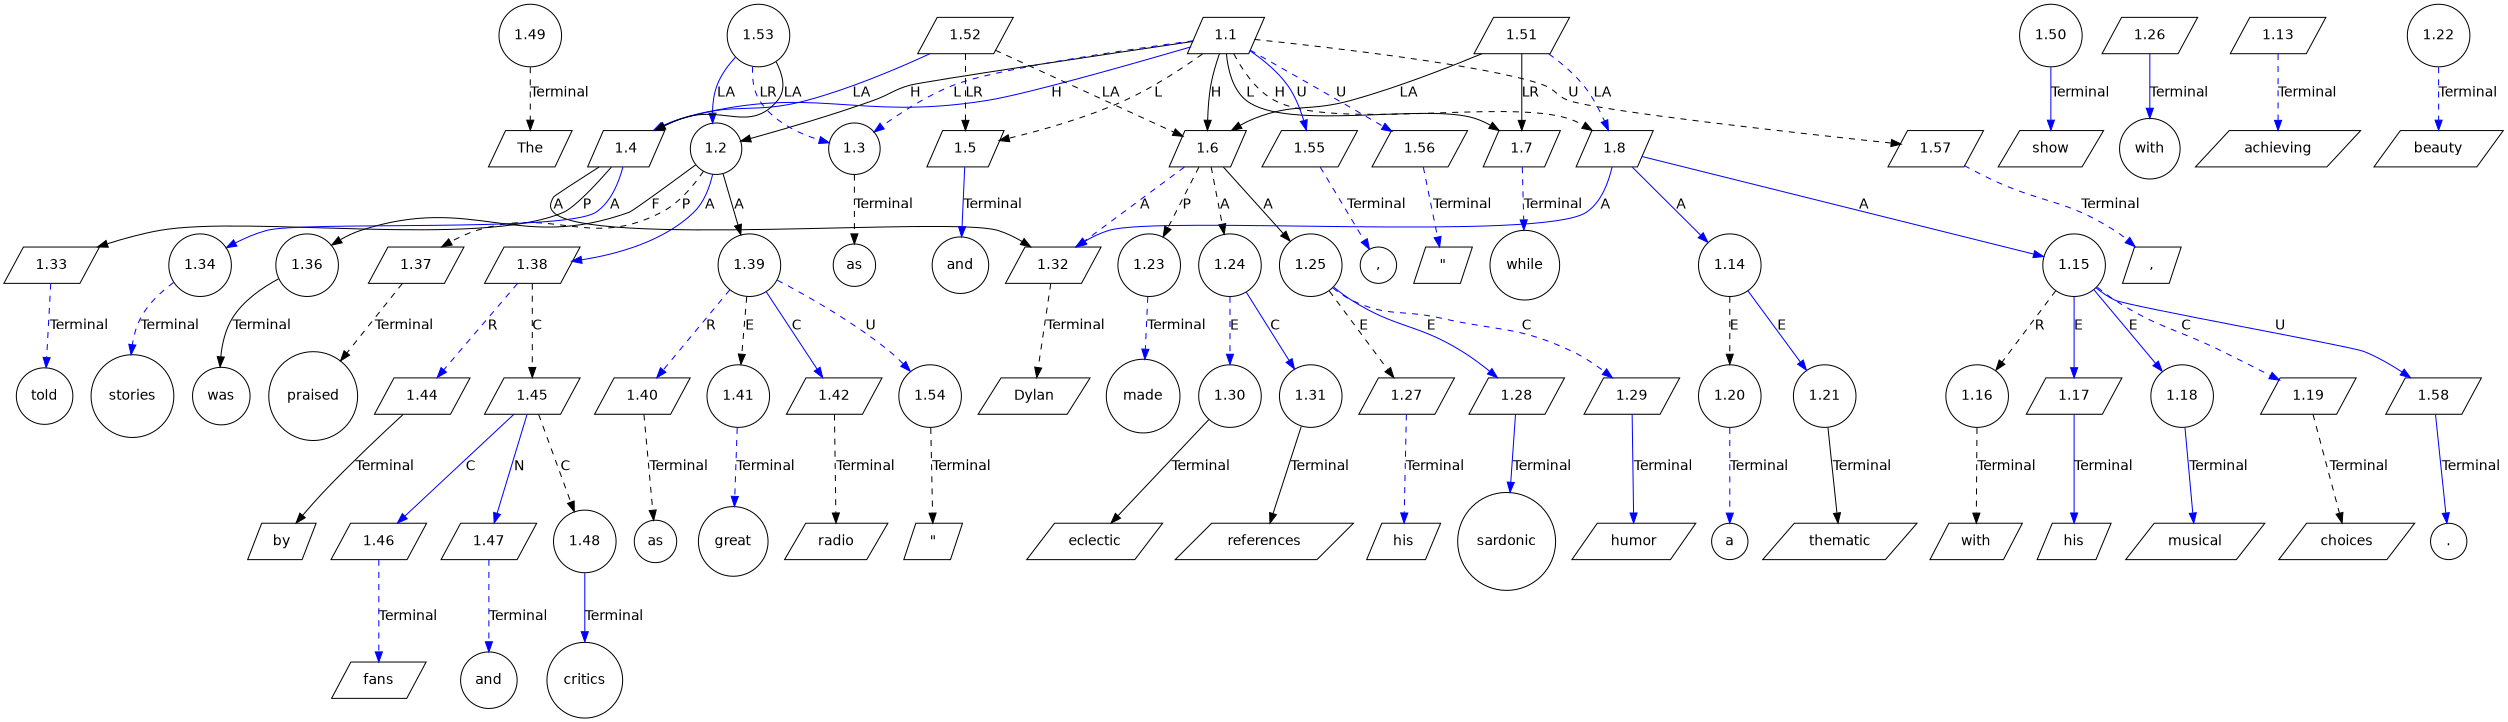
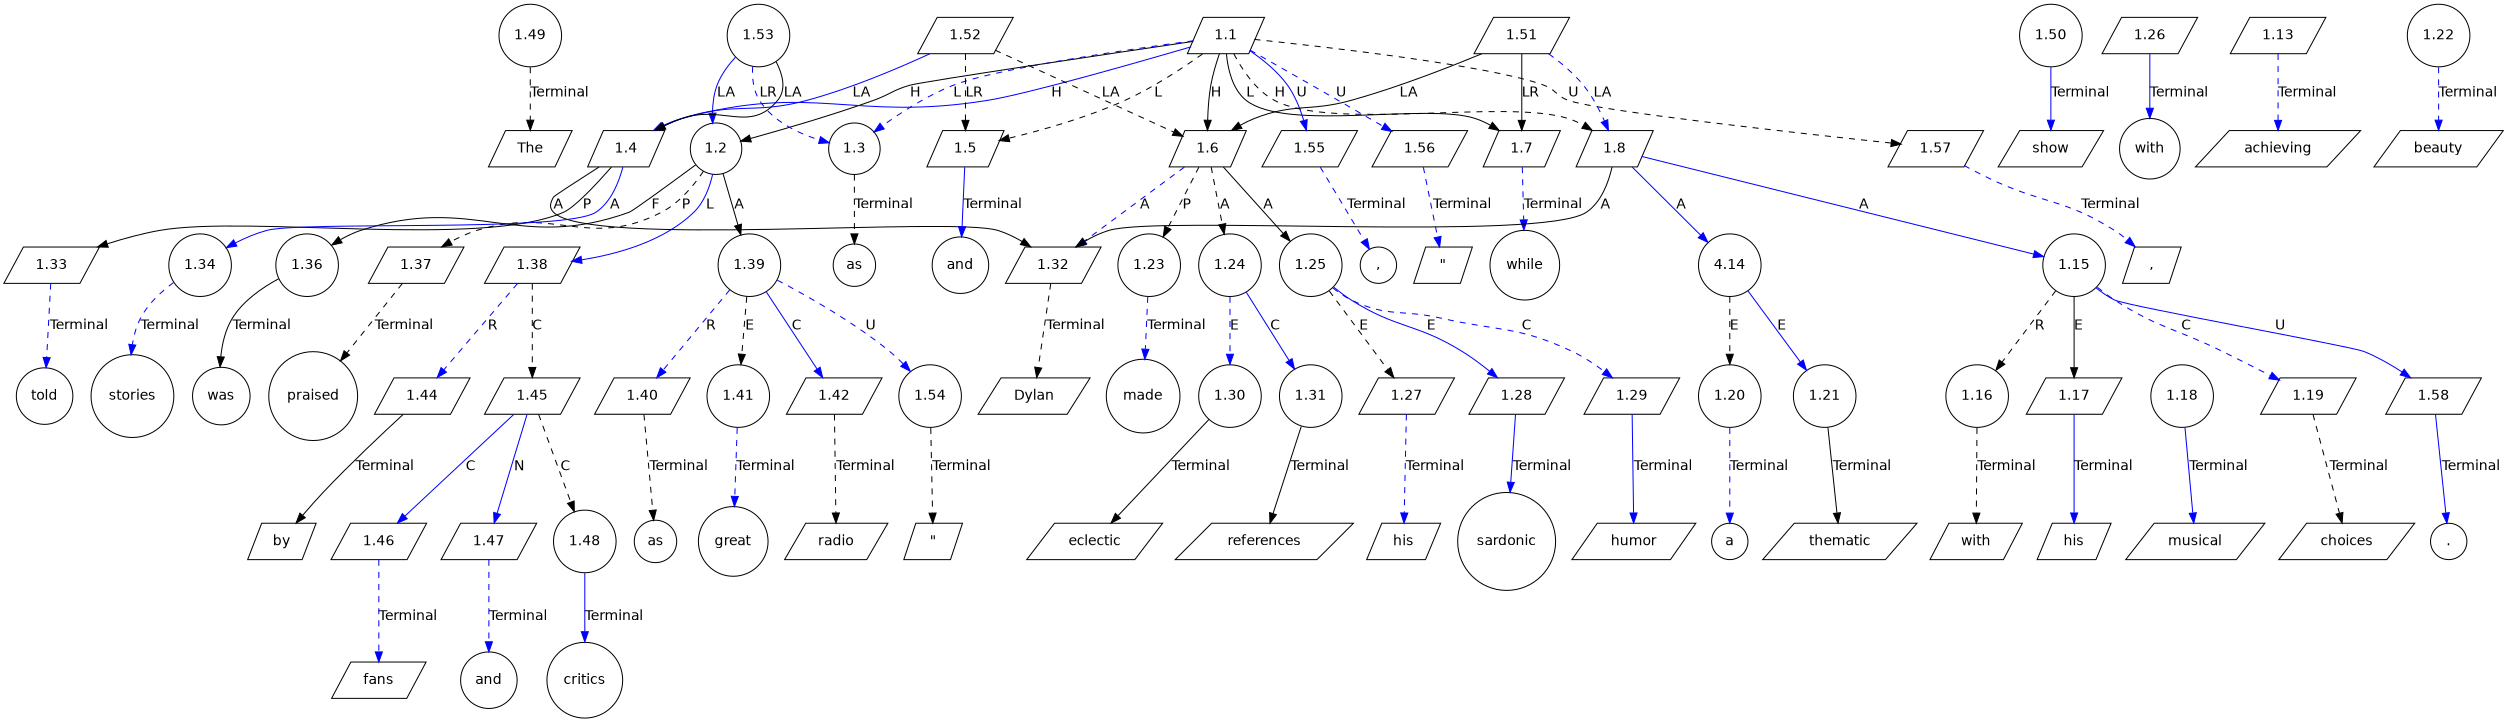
edge "1.2" -> "1.38": label "A" -> "L"
edge "1.8" -> "1.32": color blue -> black
node "1.14": label "1.14" -> "4.14"
edge "1.15" -> "1.18": removed, label "E"
edge "1.15" -> "1.17": color blue -> black
